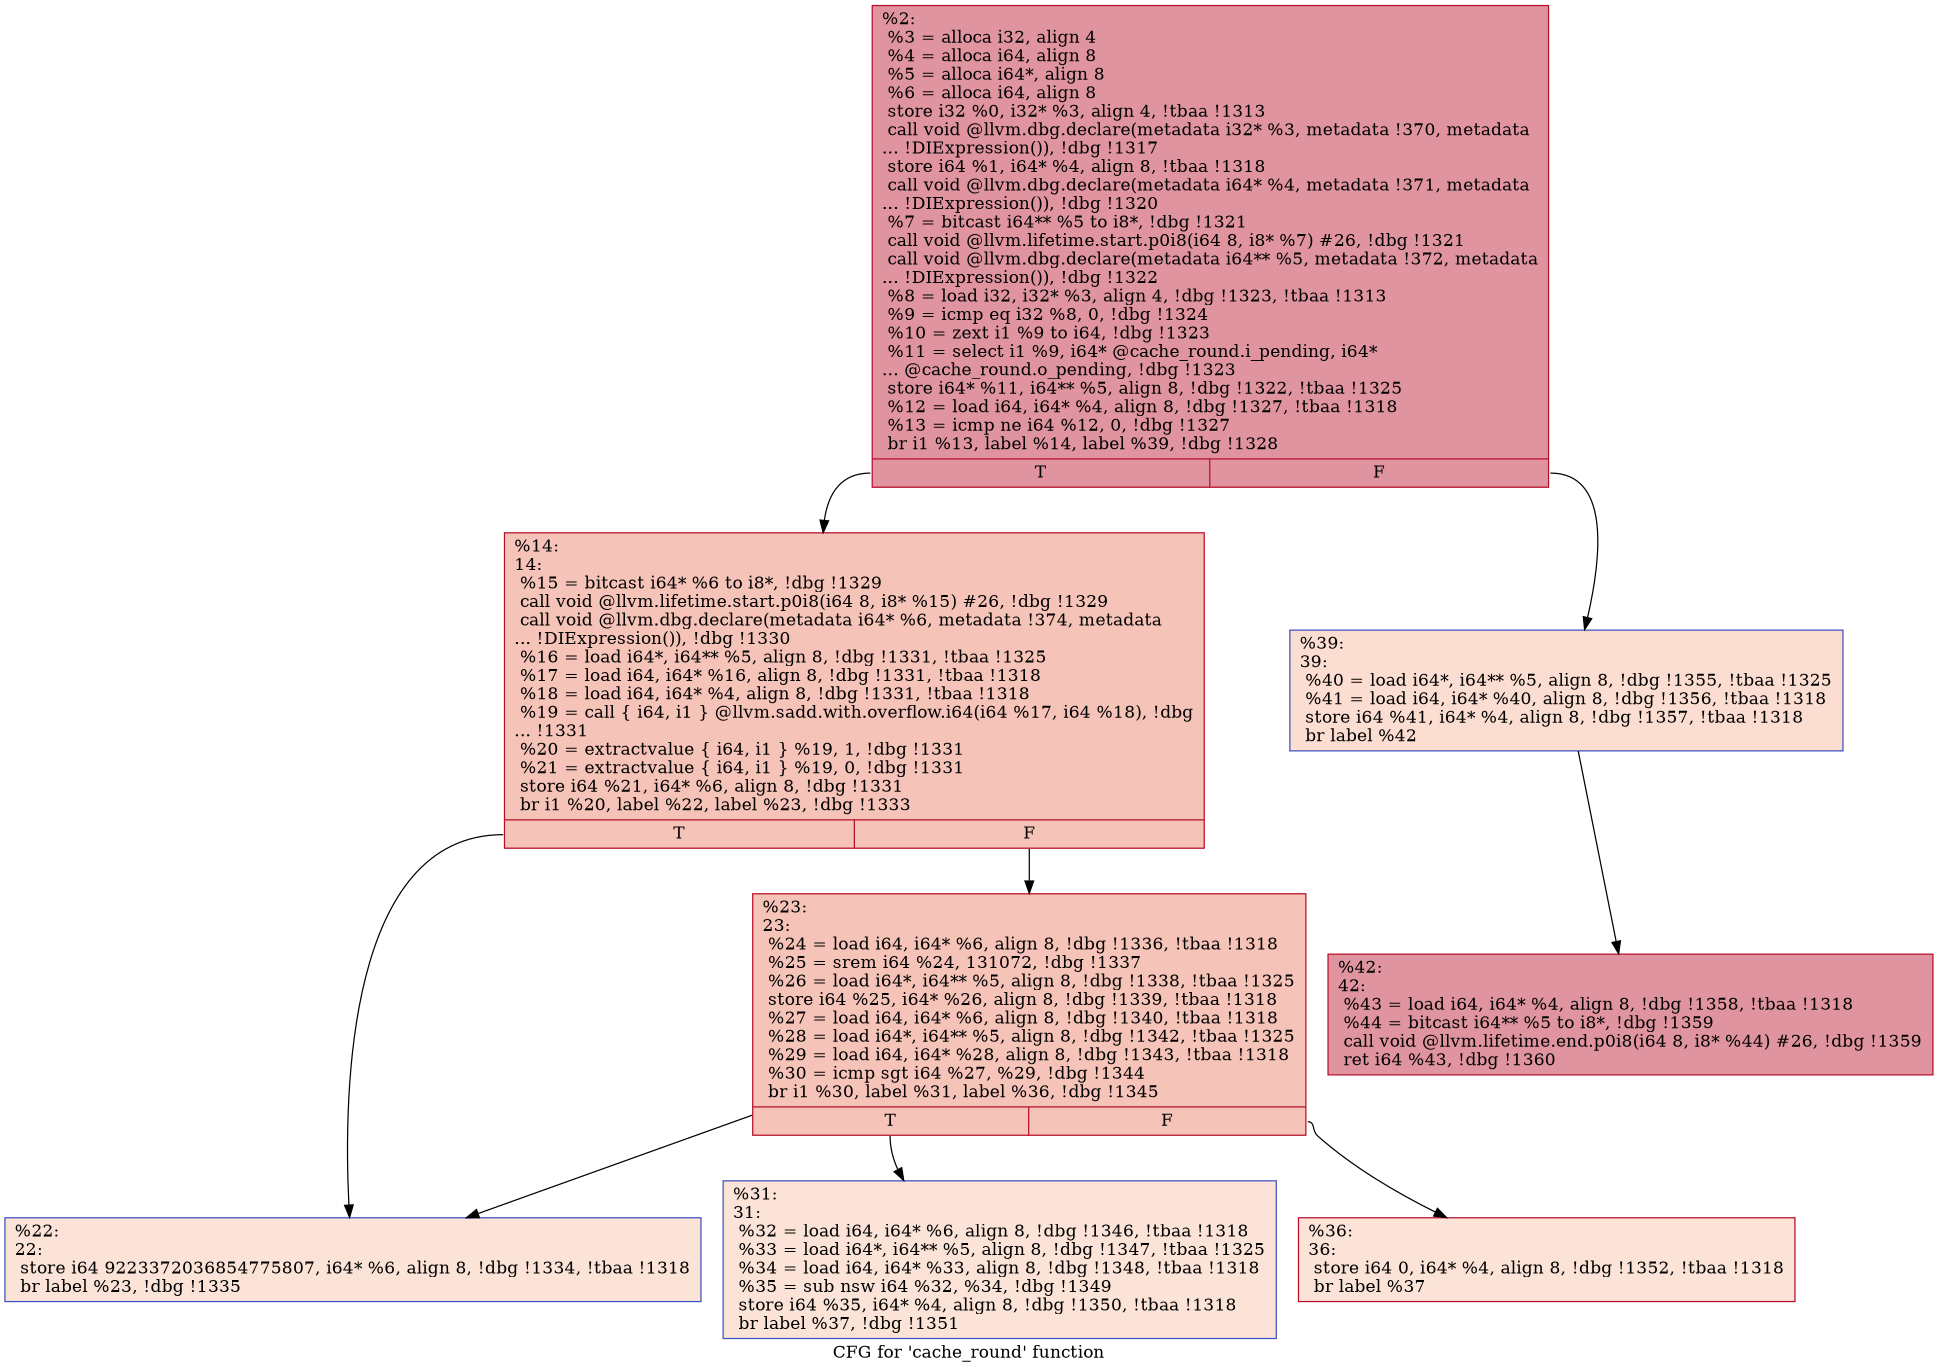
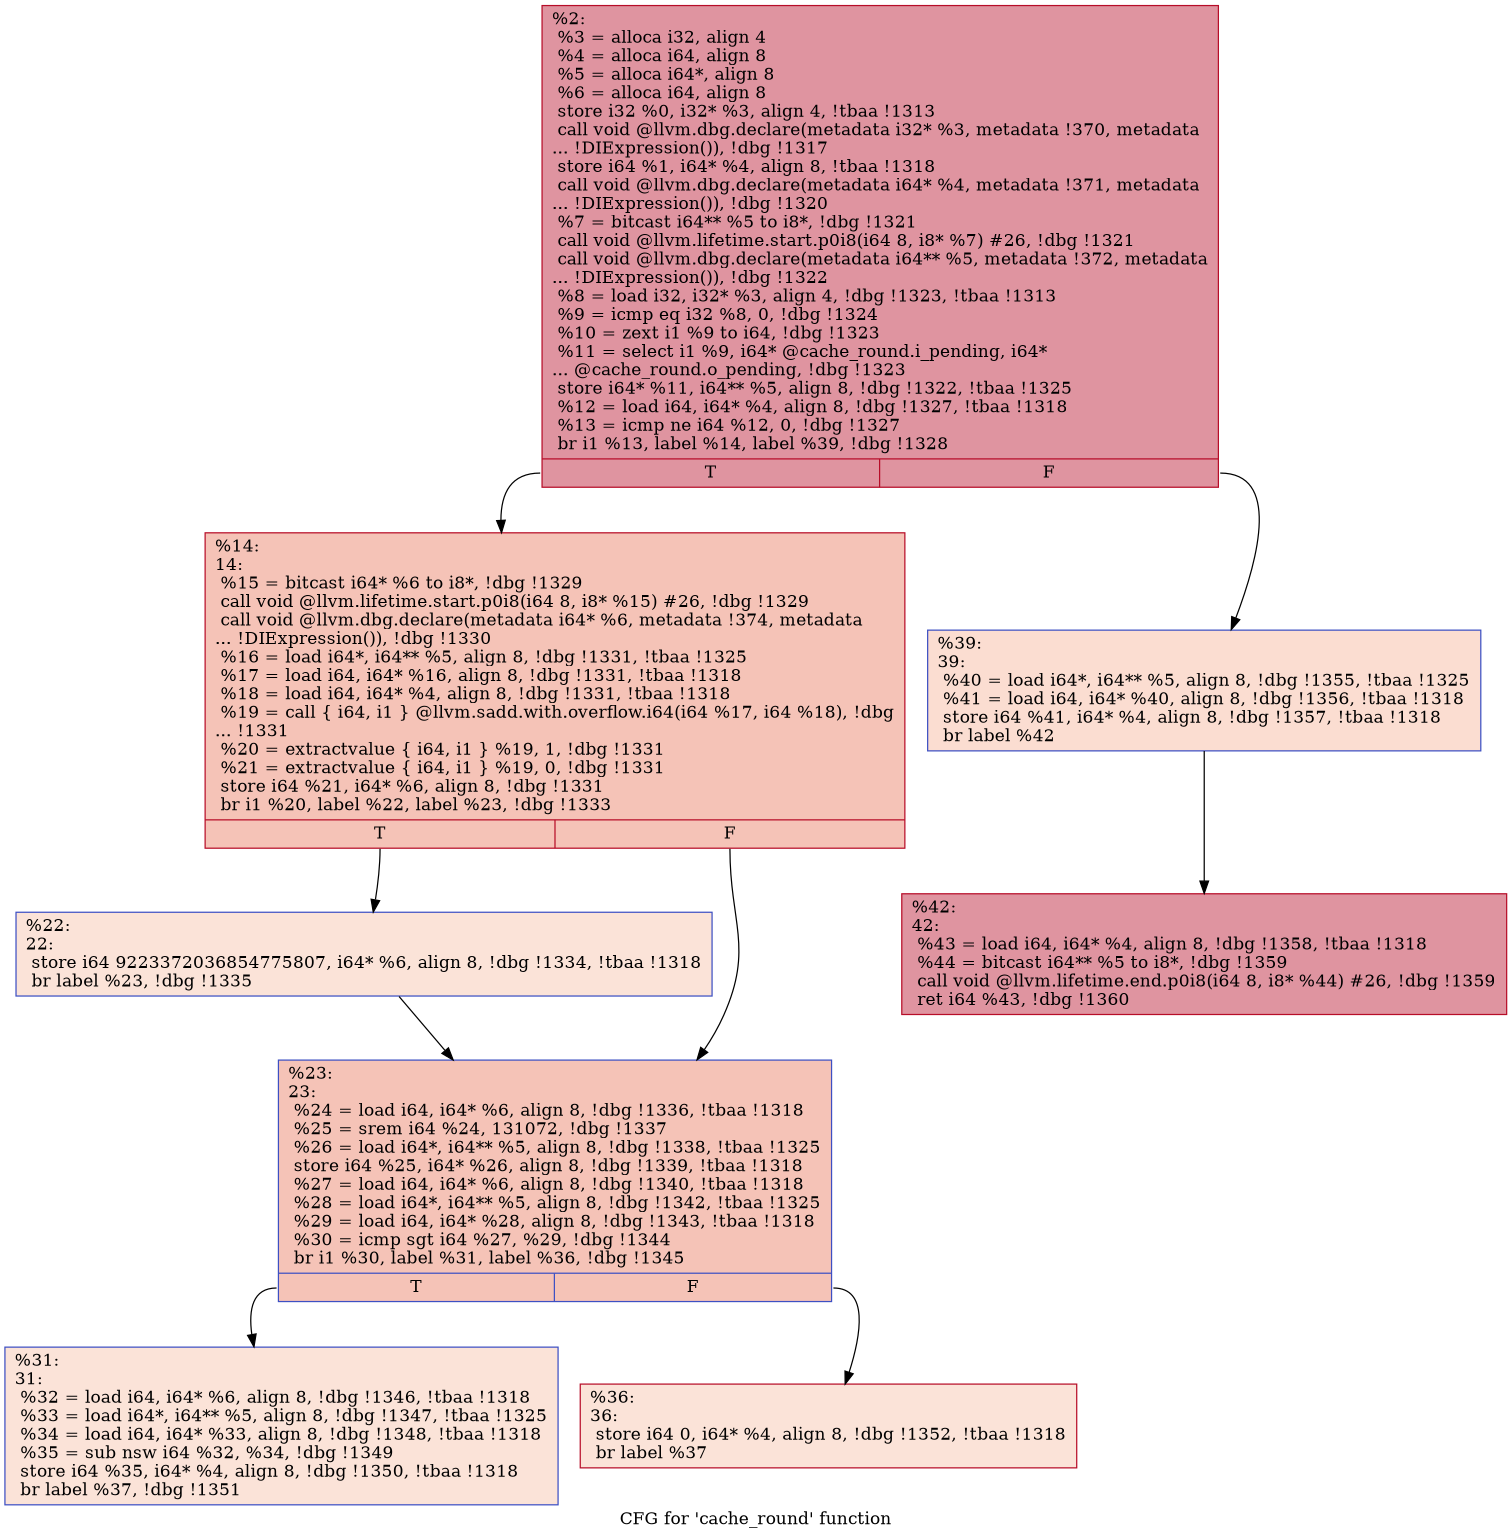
node "%23:": color #b70d28ff -> #3d50c3ff
edge "%23:" -> "%22:": reversed
